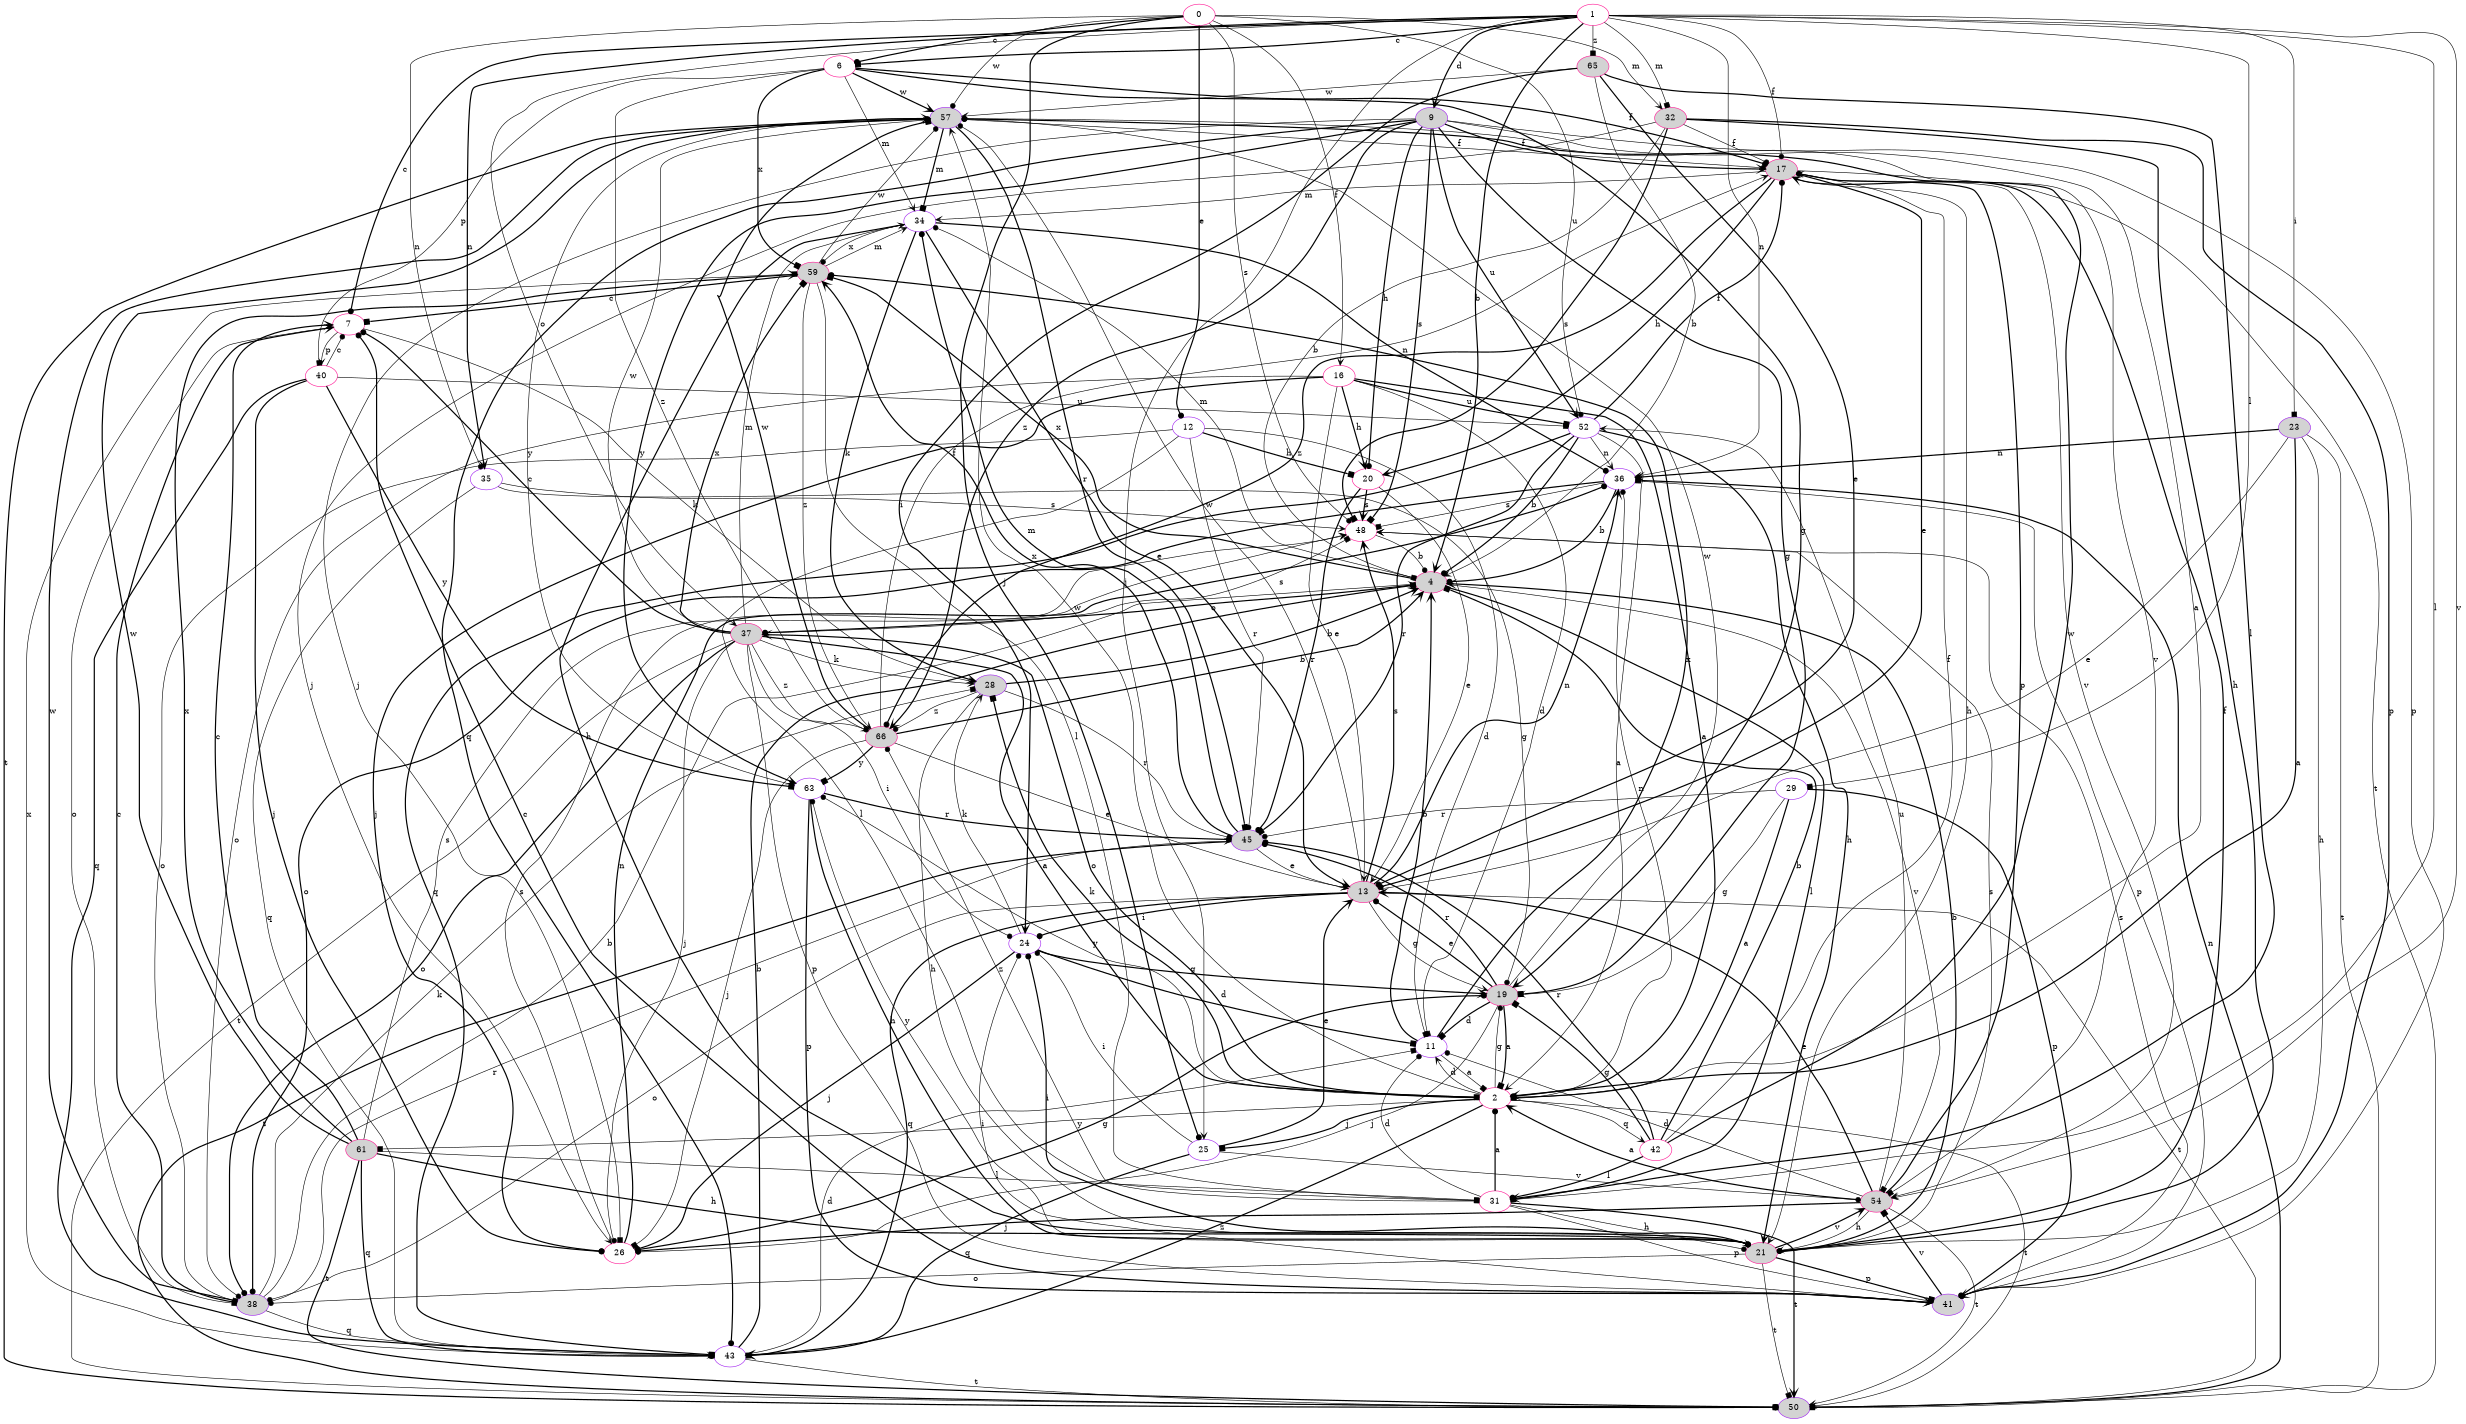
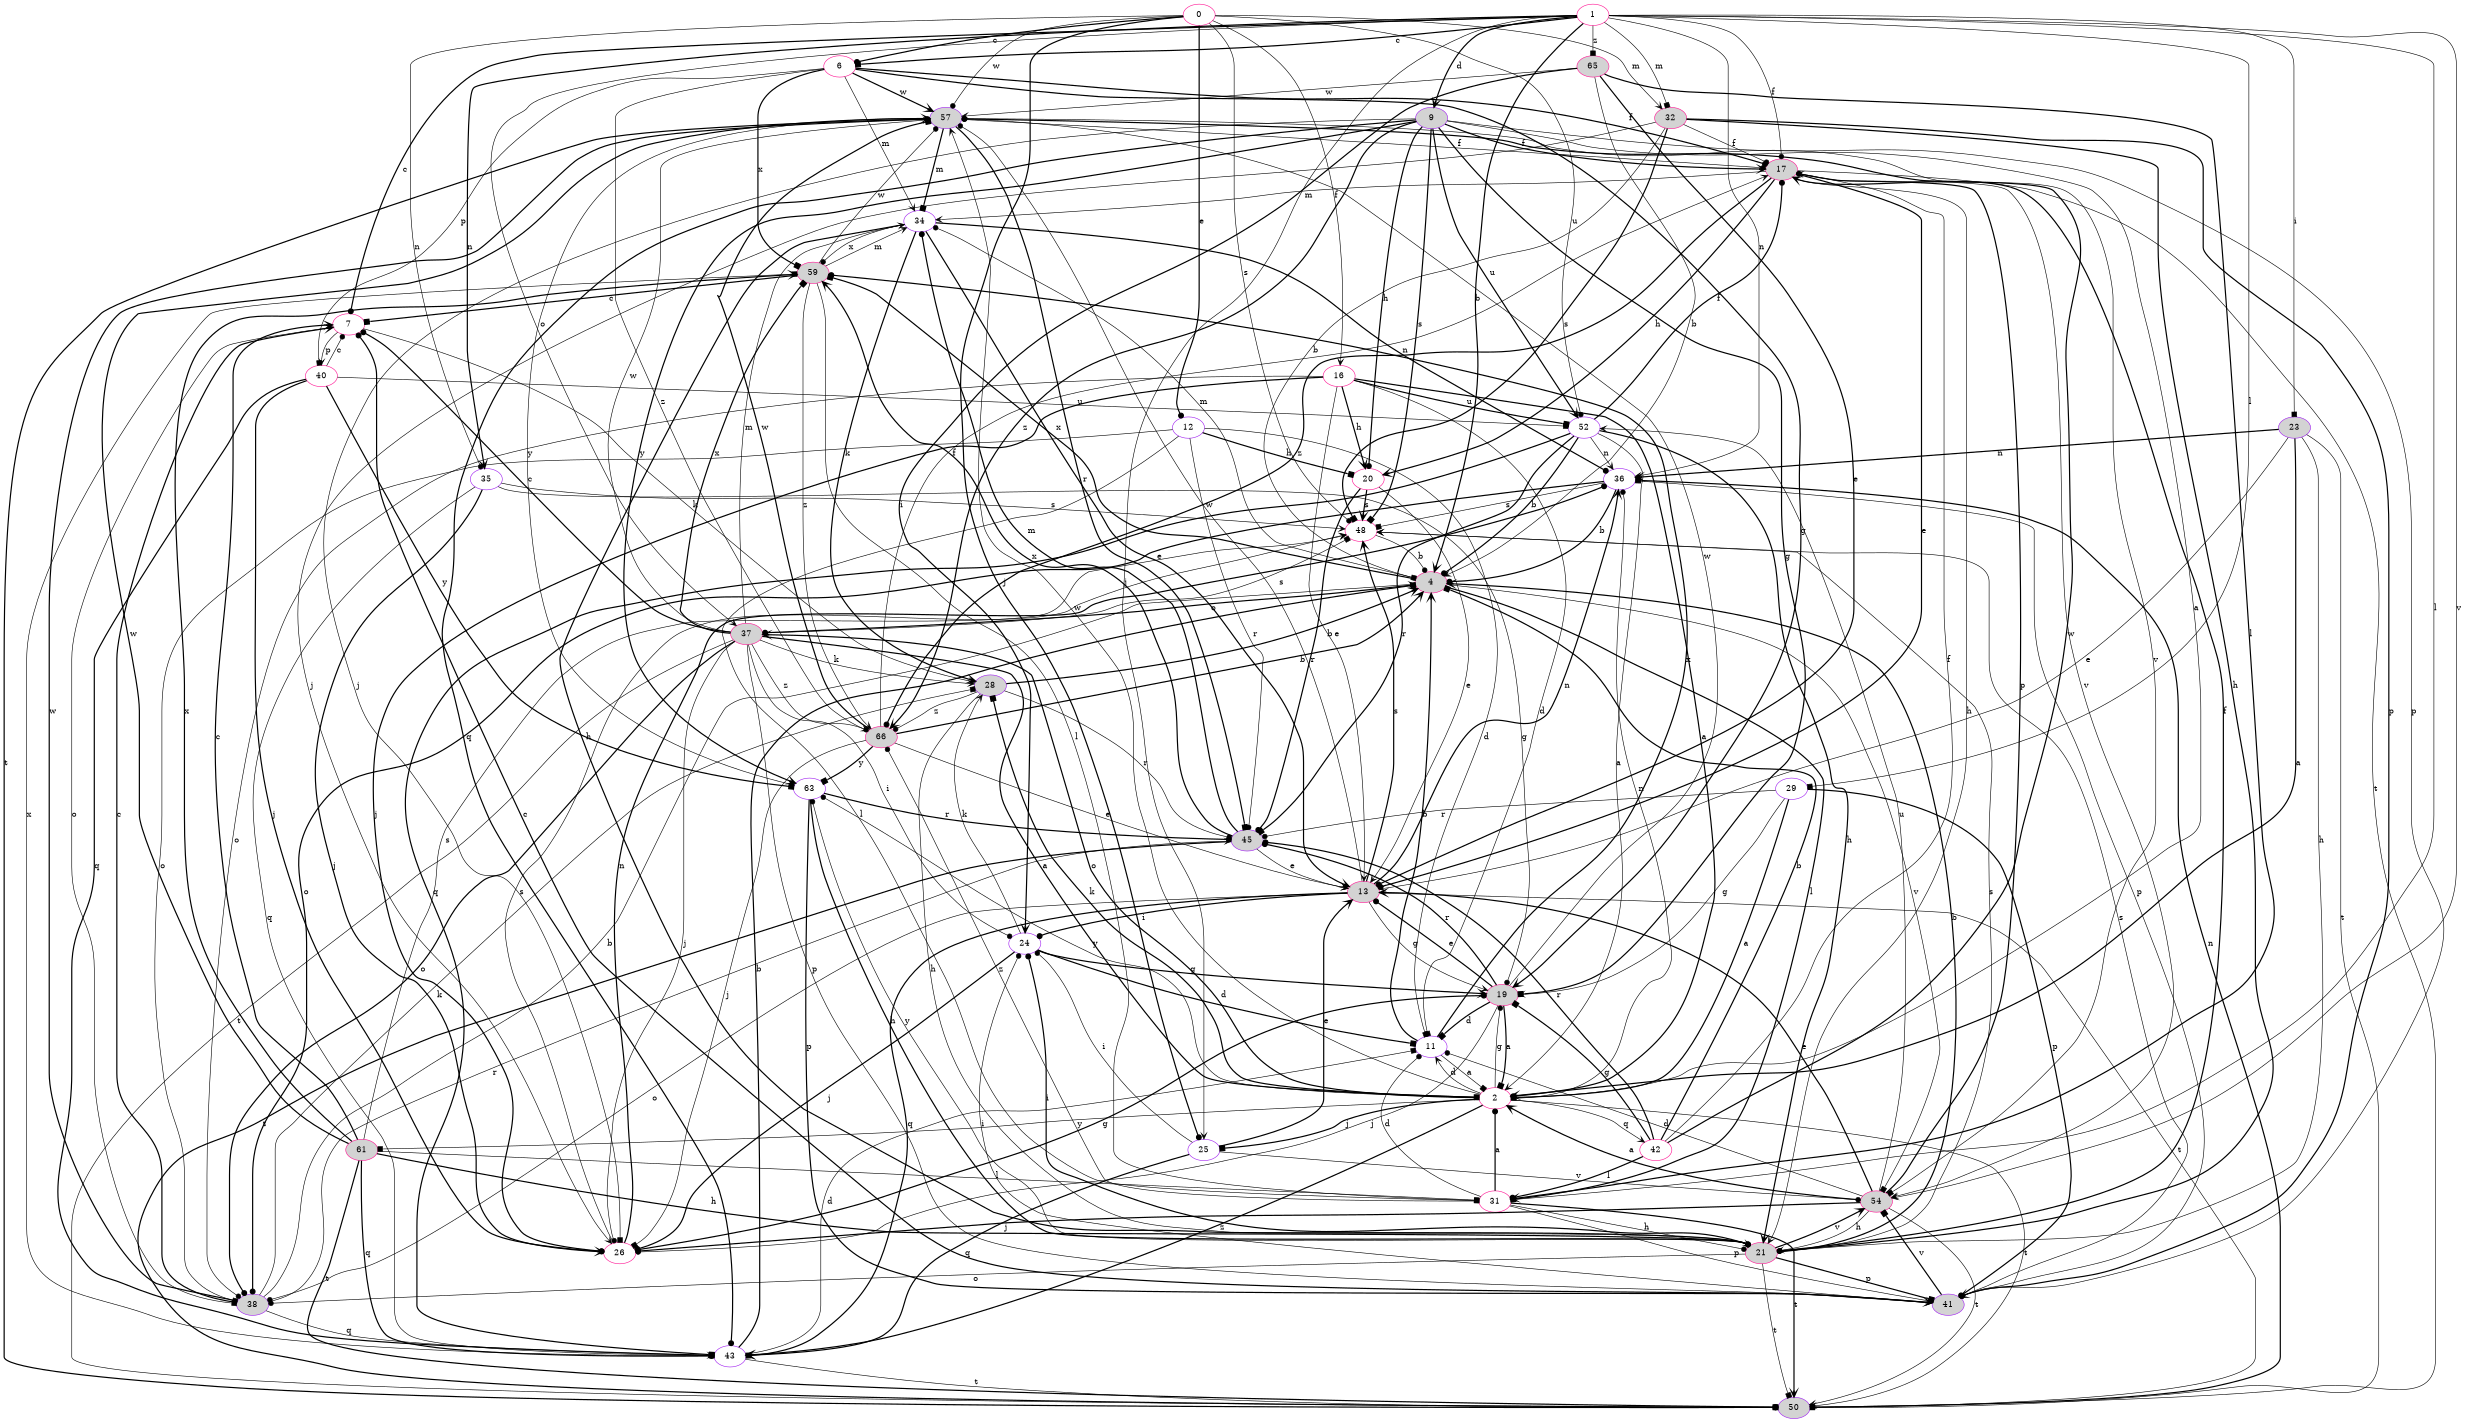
edge "35" -> "26": added, label "j"
